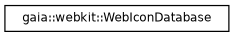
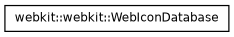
node "gaia::webkit::WebIconDatabase": label "gaia::webkit::WebIconDatabase" -> "webkit::webkit::WebIconDatabase"
